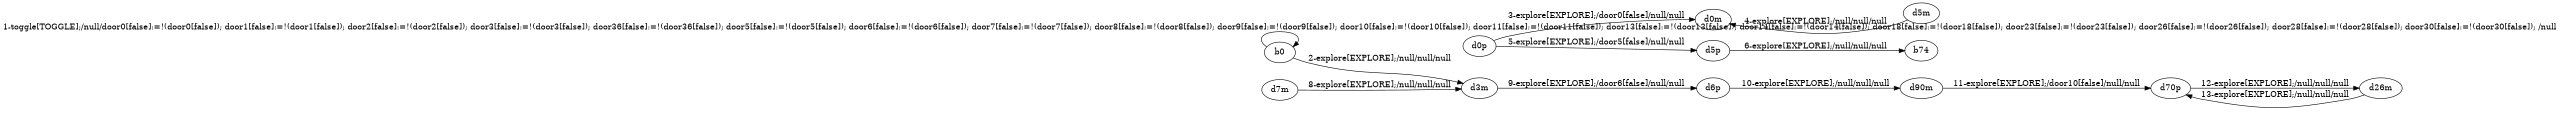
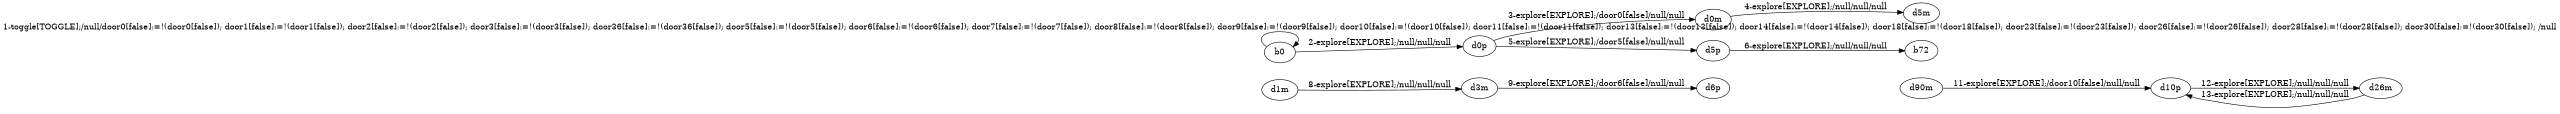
edge "d5m" -> "d0m": reversed
node "b74": label "b74" -> "b72"
edge "b0" -> "d3m": now "b0" -> "d0p"
edge "d6p" -> "d90m": removed, label "10-explore[EXPLORE];/null/null/null"
node "d70p": label "d70p" -> "d10p"
node "d7m": label "d7m" -> "d1m"
